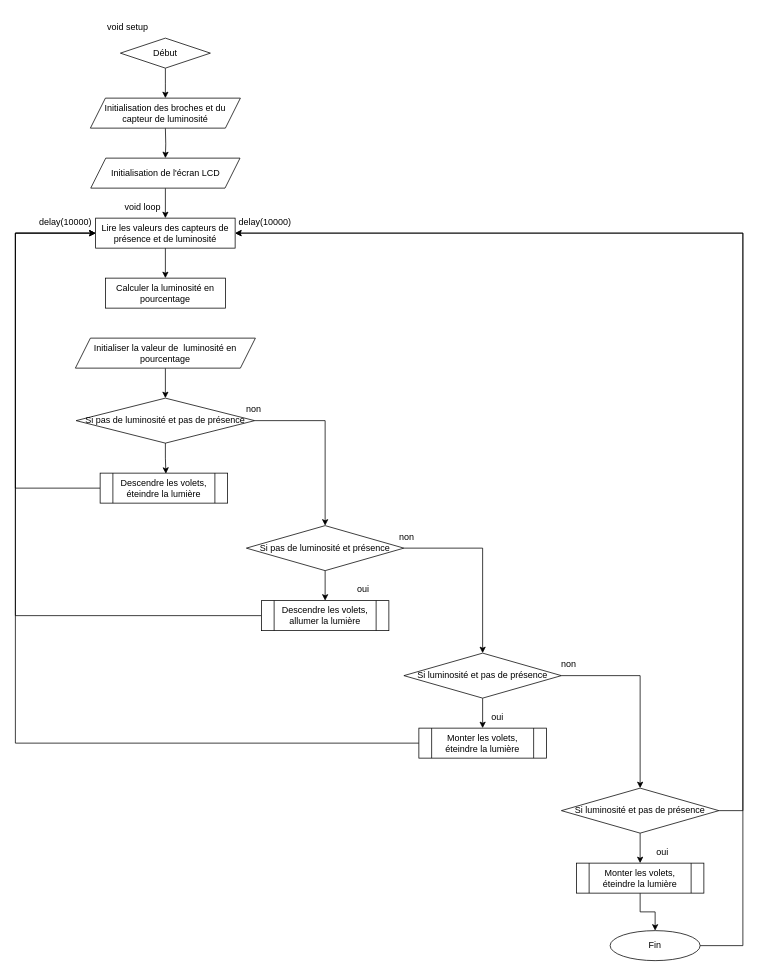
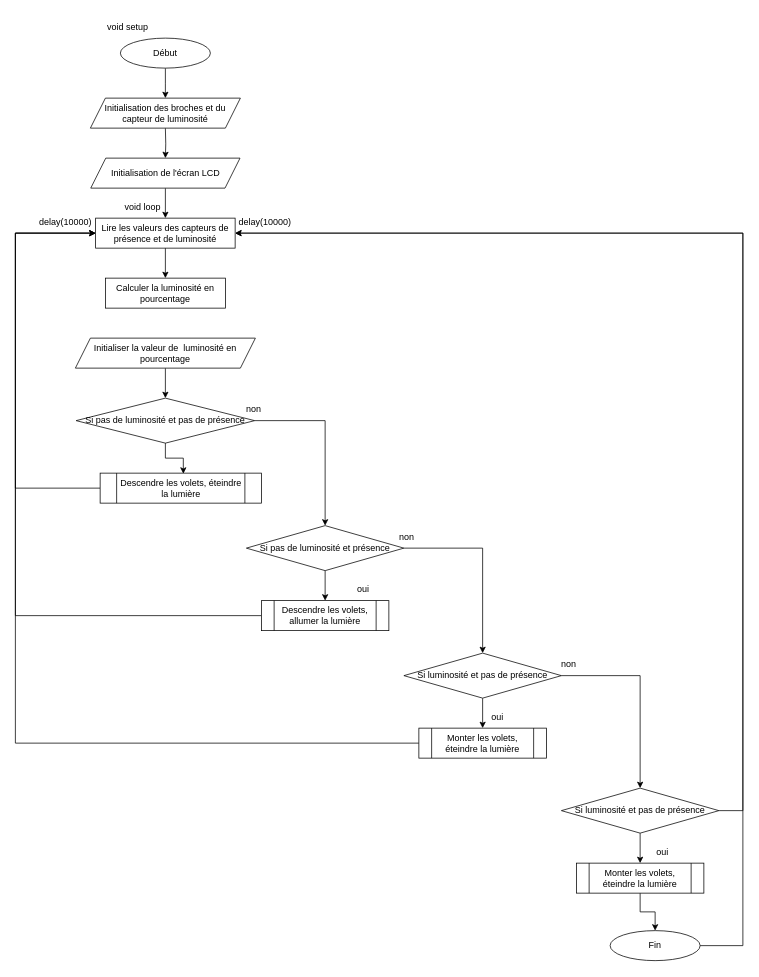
node "Début": shape diamond -> ellipse
node "Descendre les volets, éteindre la lumière": size 128x30 -> 161x30
